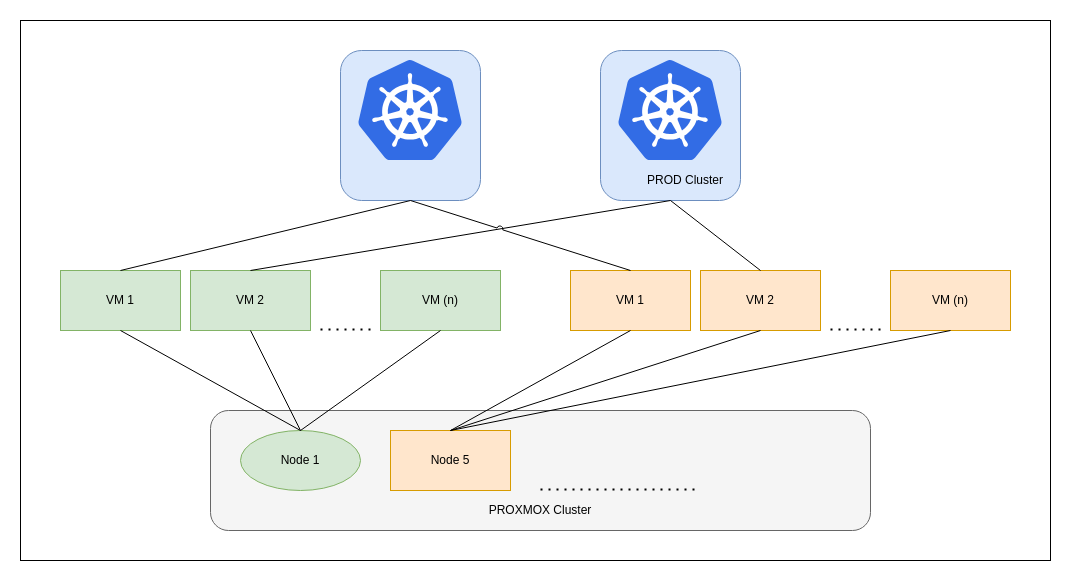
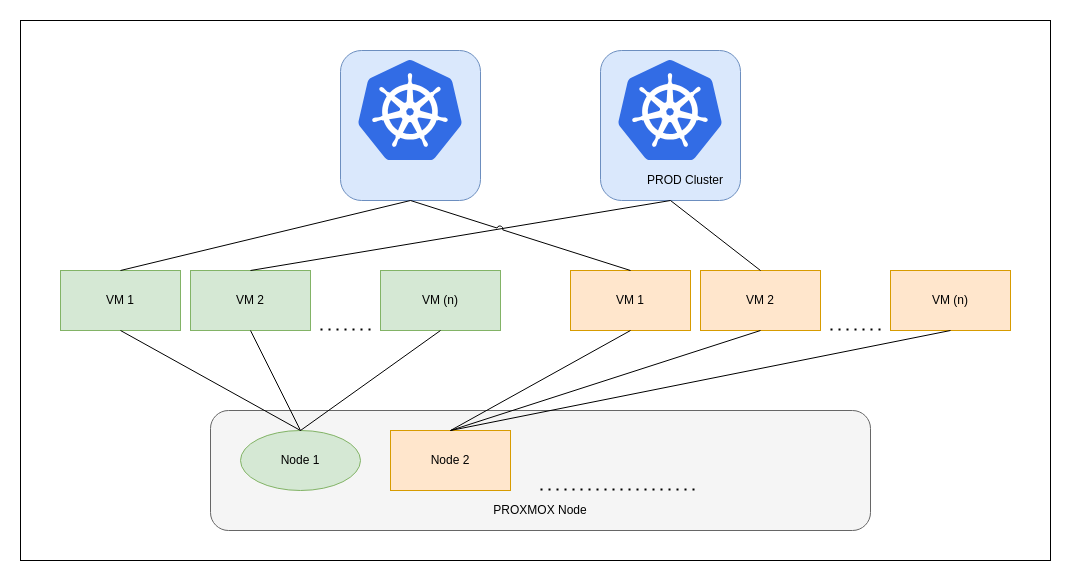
node "Node 5": label "Node 5" -> "Node 2"
node "PROXMOX Cluster": label "PROXMOX Cluster" -> "PROXMOX Node"
